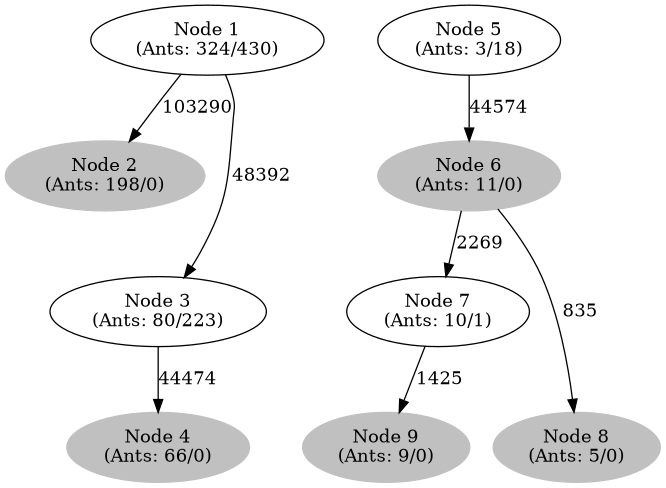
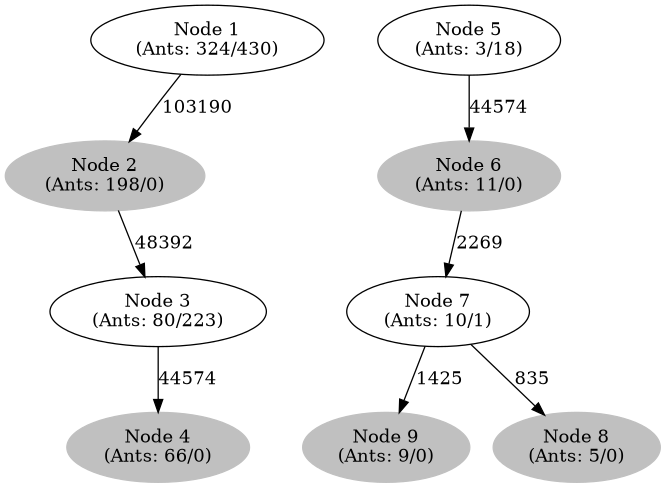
edge "Node 1 (Ants: 324/430)" -> "Node 2 (Ants: 198/0)": label "103290" -> "103190"
edge "Node 1 (Ants: 324/430)" -> "Node 3 (Ants: 80/223)": now "Node 2 (Ants: 198/0)" -> "Node 3 (Ants: 80/223)"
edge "Node 6 (Ants: 11/0)" -> "Node 8 (Ants: 5/0)": now "Node 7 (Ants: 10/1)" -> "Node 8 (Ants: 5/0)"
edge "Node 3 (Ants: 80/223)" -> "Node 4 (Ants: 66/0)": label "44474" -> "44574"
